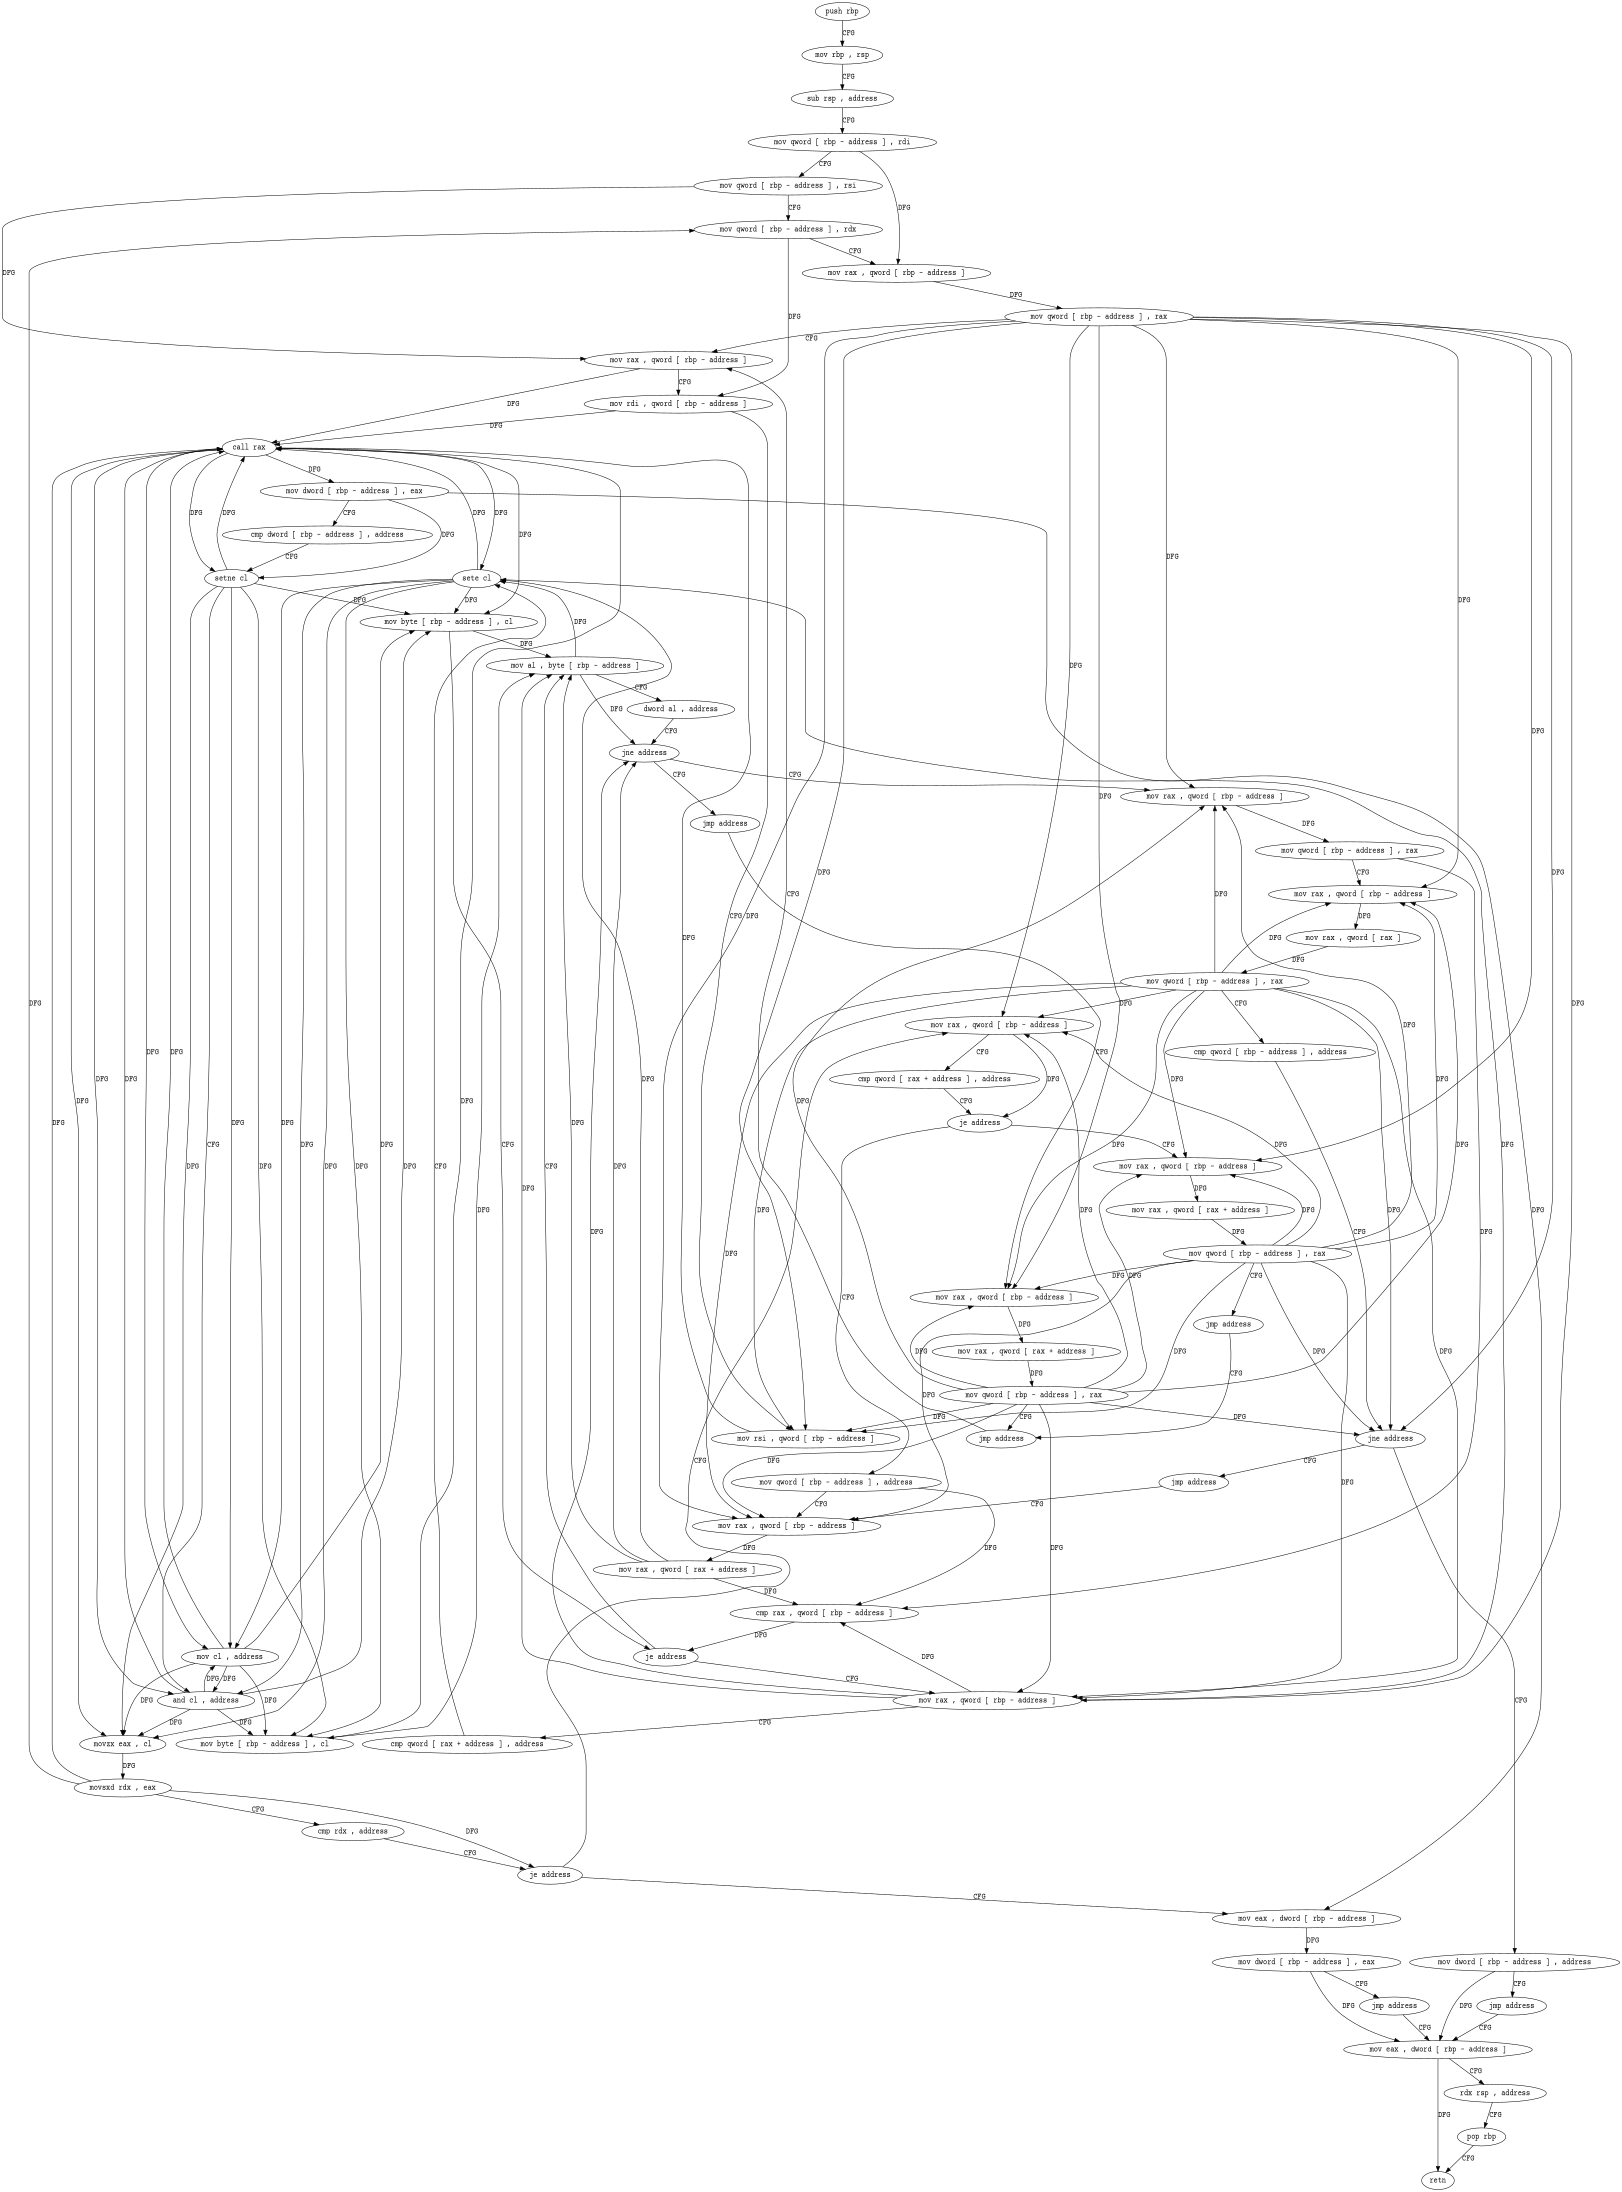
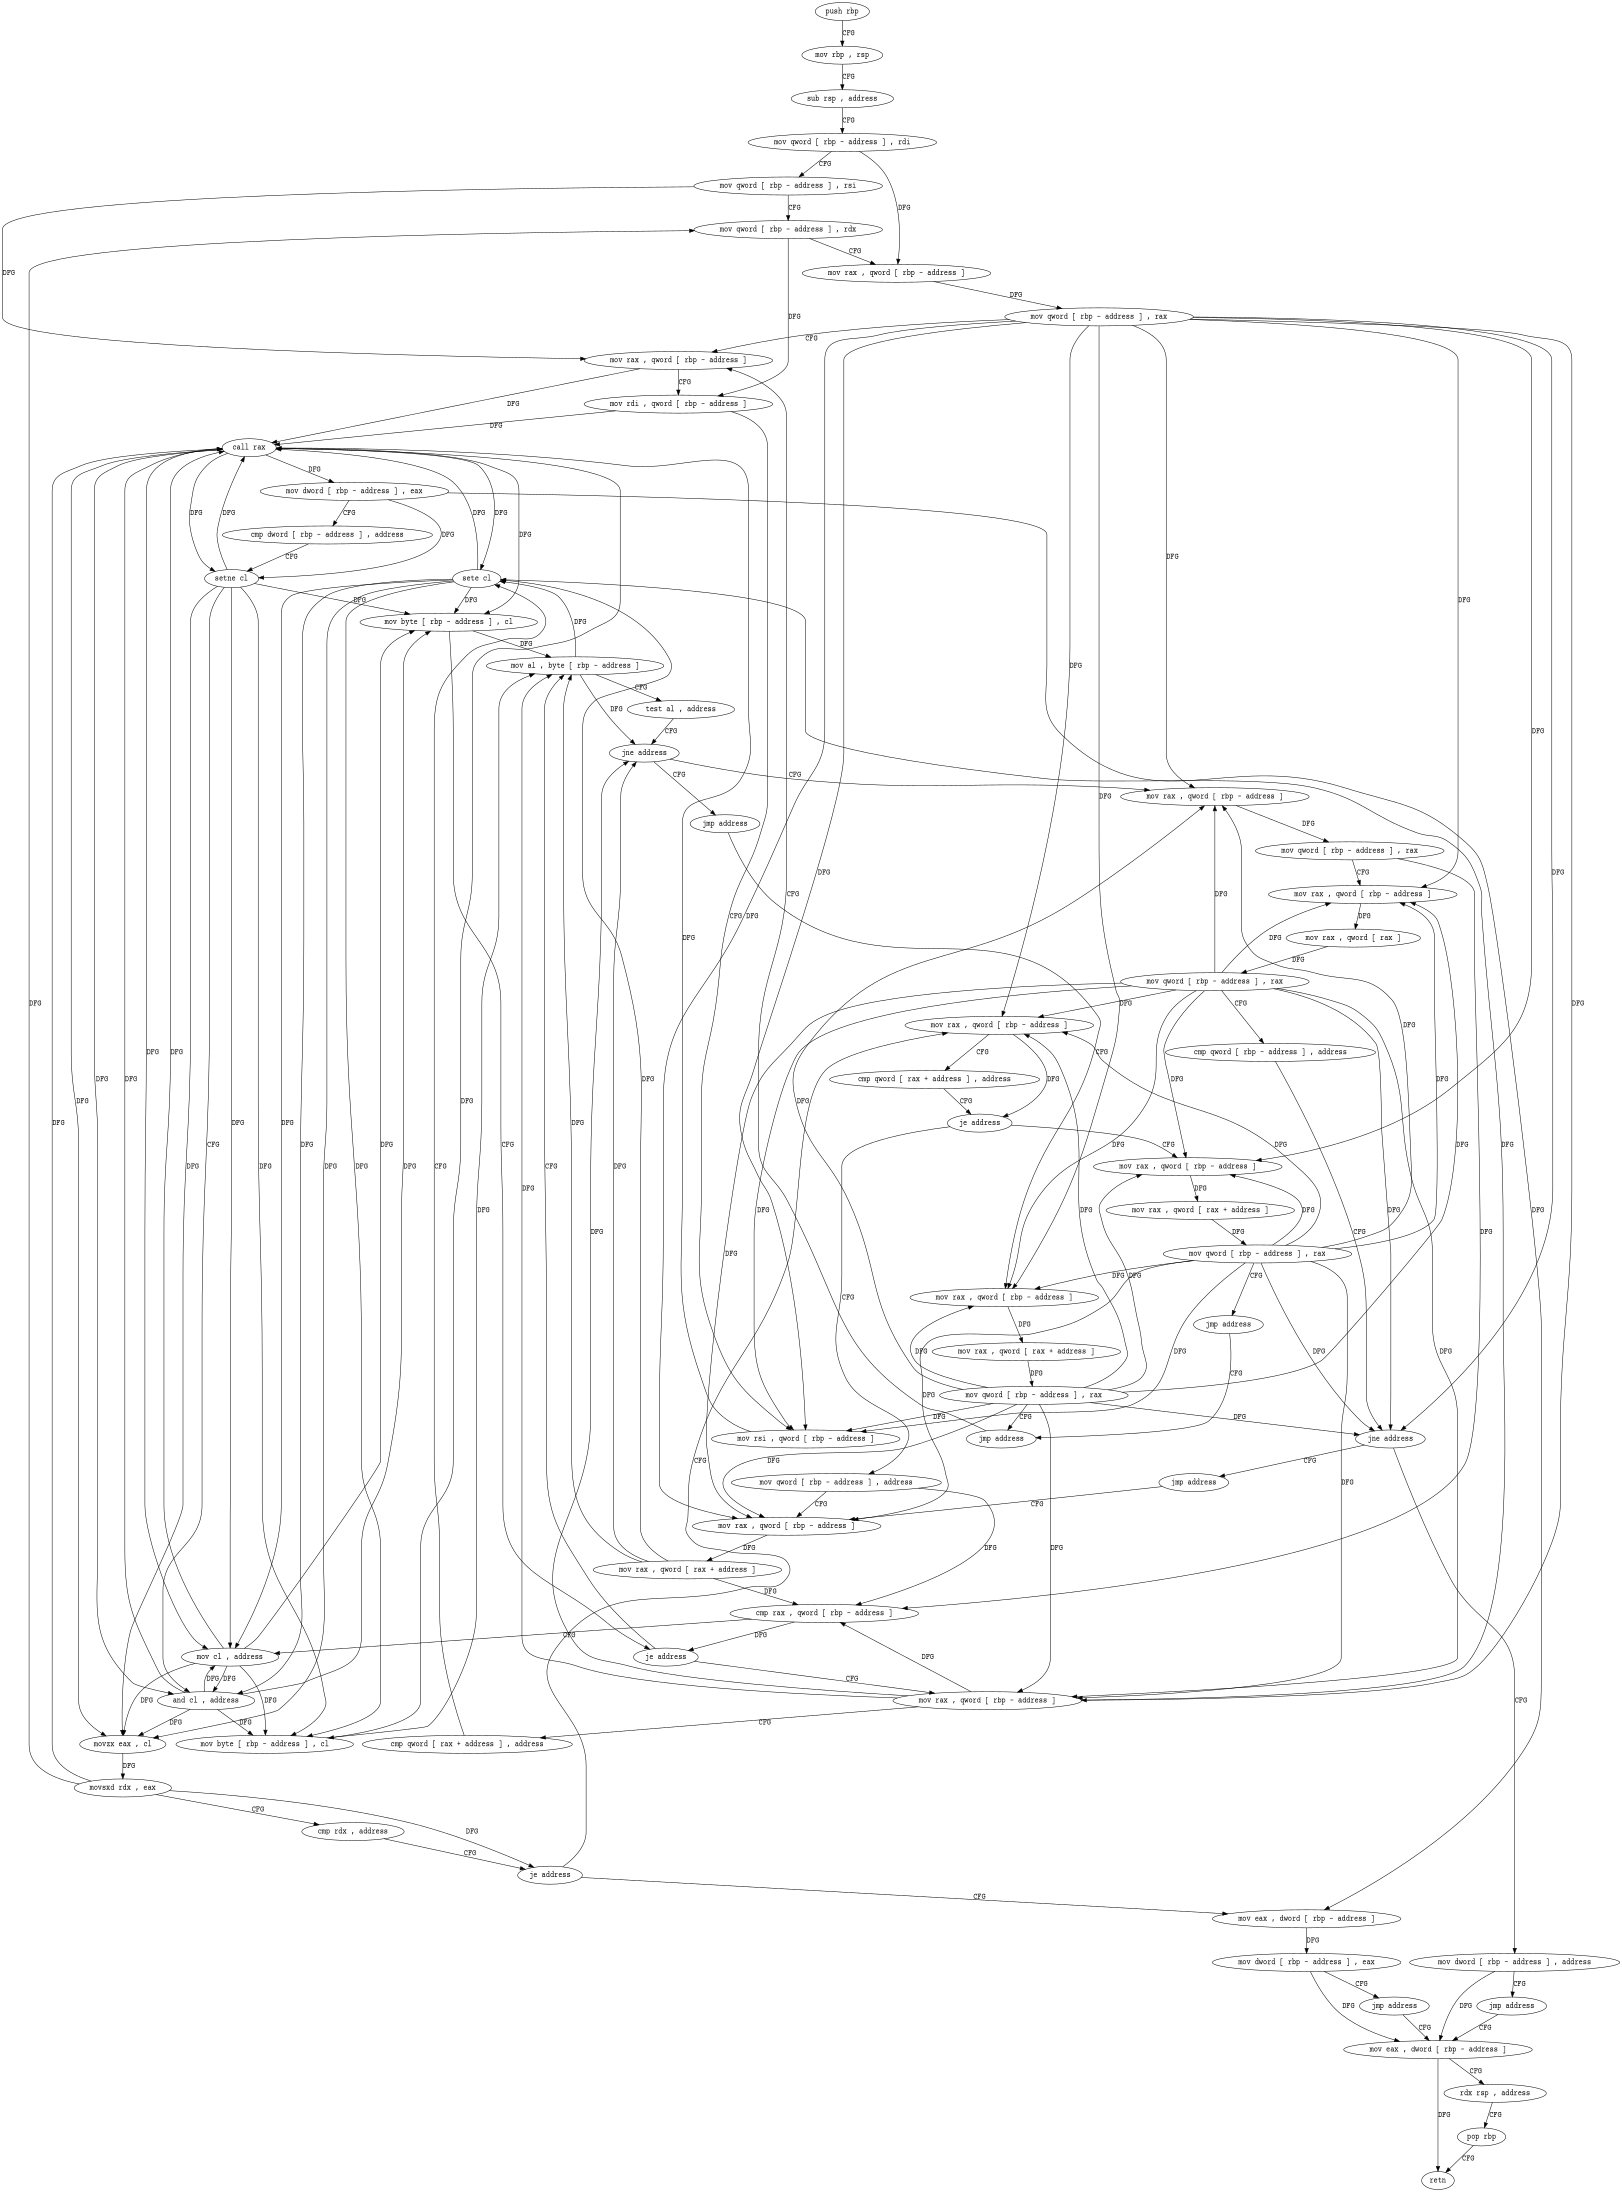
node "dword al , address": label "dword al , address" -> "test al , address"
edge "cmp rax , qword [ rbp - address ]" -> "mov cl , address": added, label "CFG"
